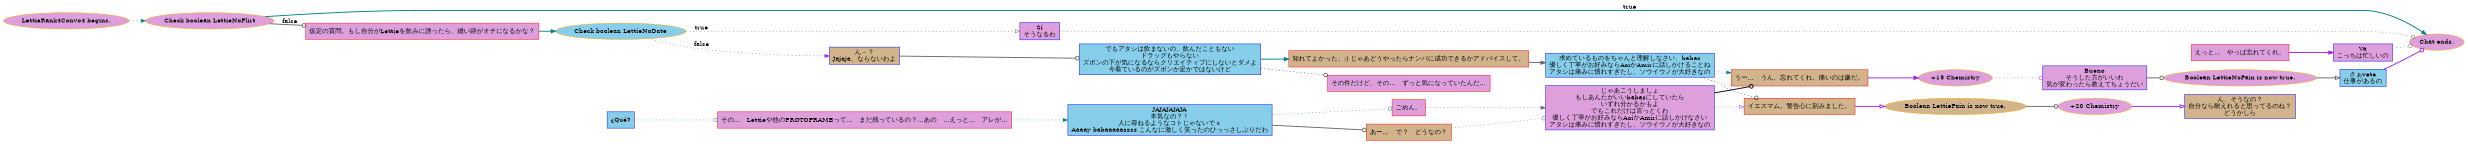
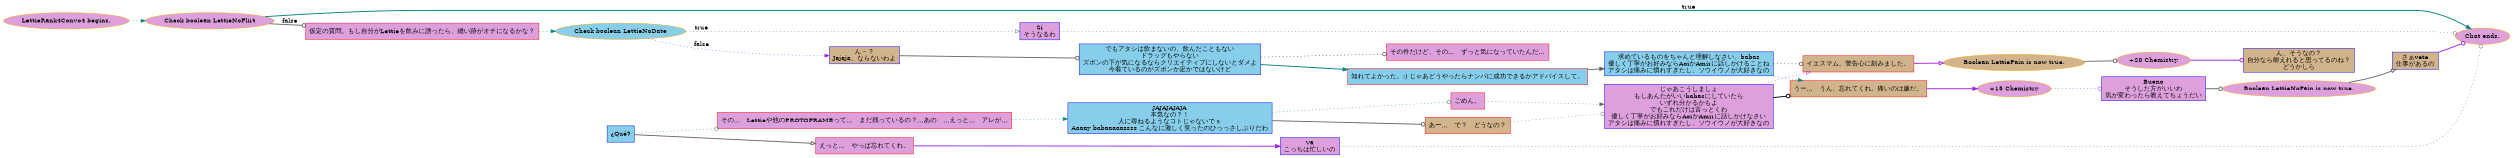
edge "仮定の質問。もし自分がLettieを飲みに誘ったら、縫い跡がオチになるかな？" -> "Check boolean LettieNoDate": style bold -> dotted
node "知れてよかった。:) じゃあどうやったらナンパに成功できるかアドバイスして。": fillcolor tan -> skyblue
node "さぁvete 仕事があるの": fillcolor skyblue -> tan
edge "+20 Chemistry" -> "ん、そうなの？ 自分なら耐えれると思ってるのね？ どうかしら": arrowhead onormal -> odot
edge "¿Qué?" -> "えっと…　やっぱ忘れてくれ。": added
